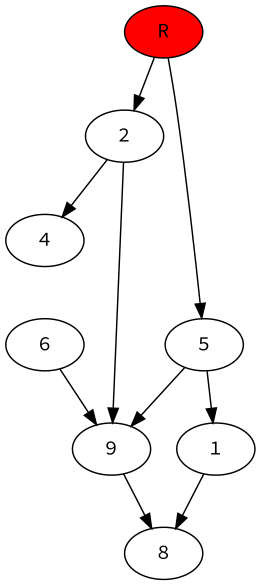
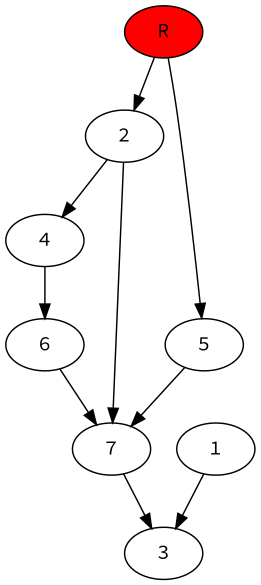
edge "4" -> "6": added
edge "5" -> "1": removed
node "9": label "9" -> "7"
node "8": label "8" -> "3"
